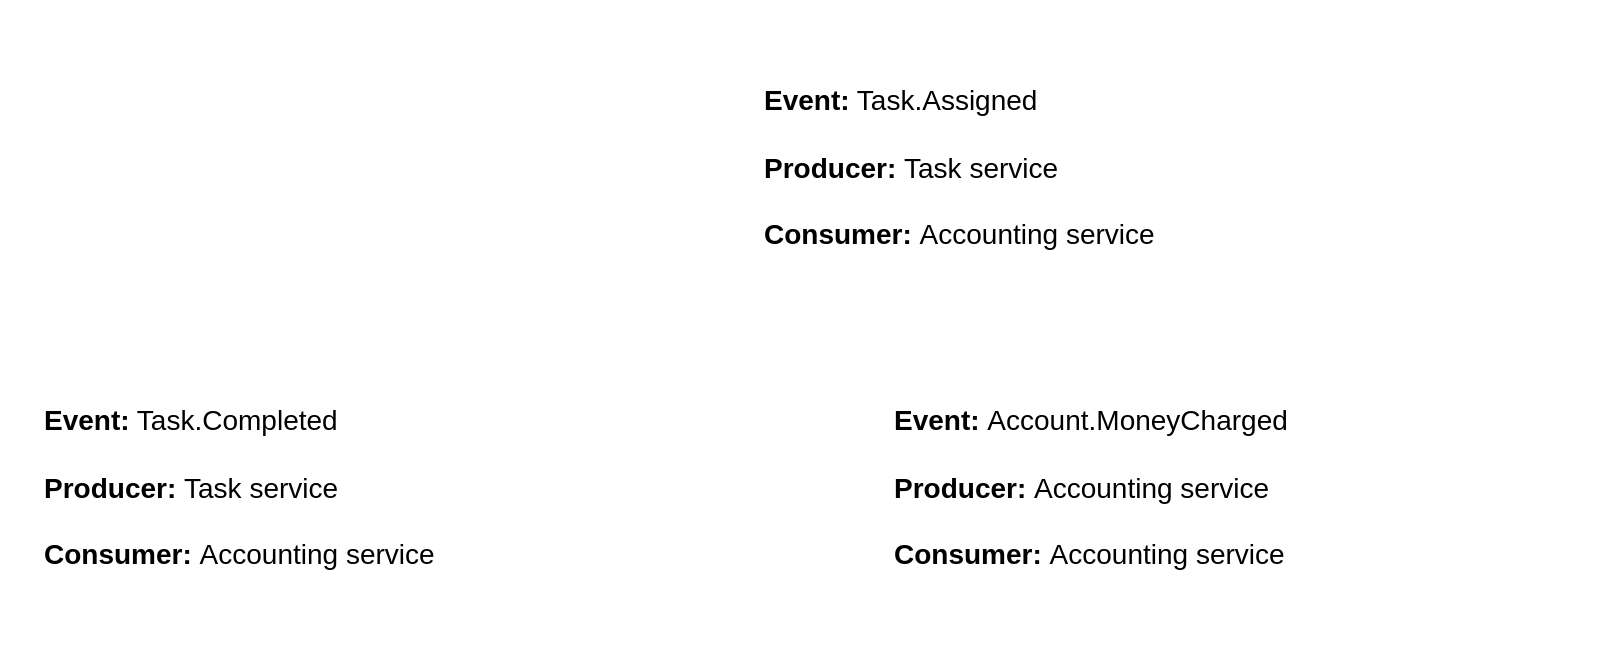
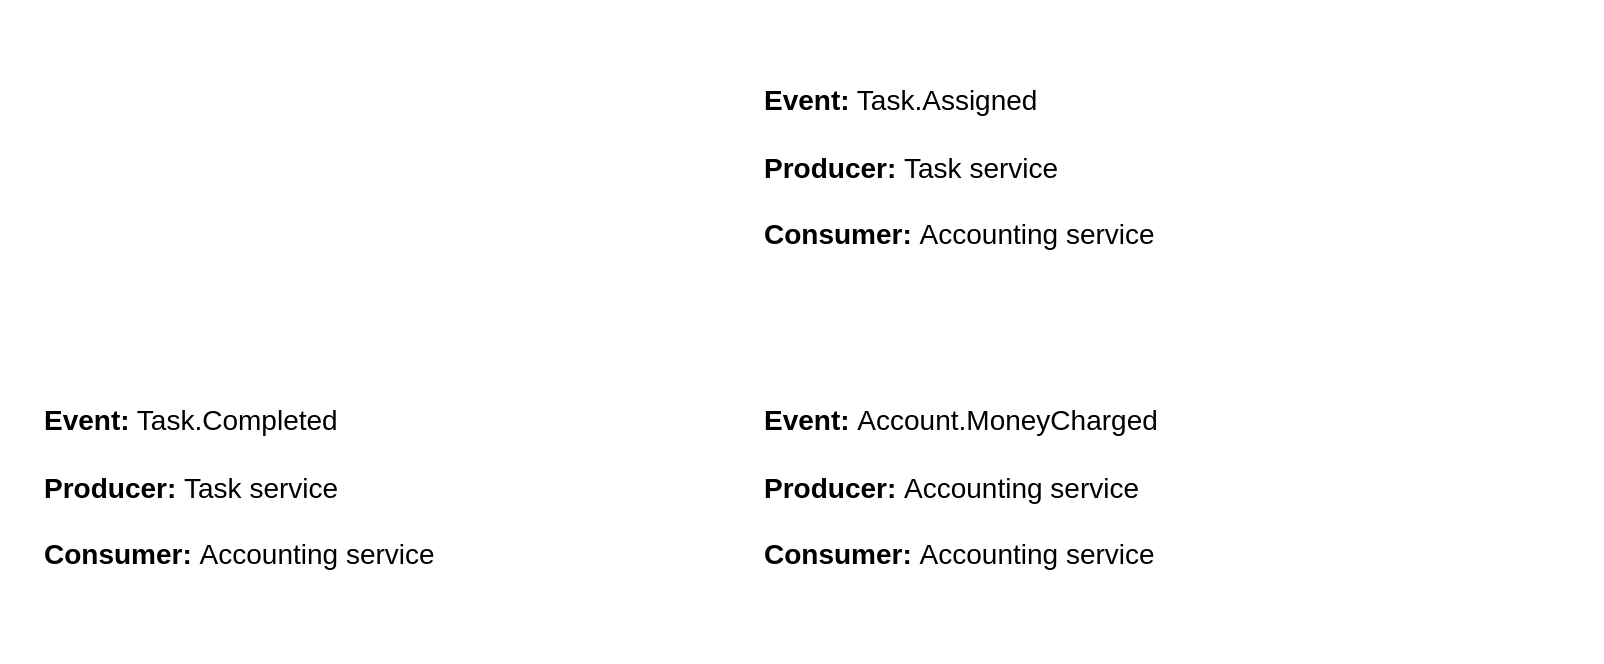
node "Event: Account.MoneyCharged Producer: Accounting service Consumer: Accounting service": moved (1241, 491) -> (1111, 491)
